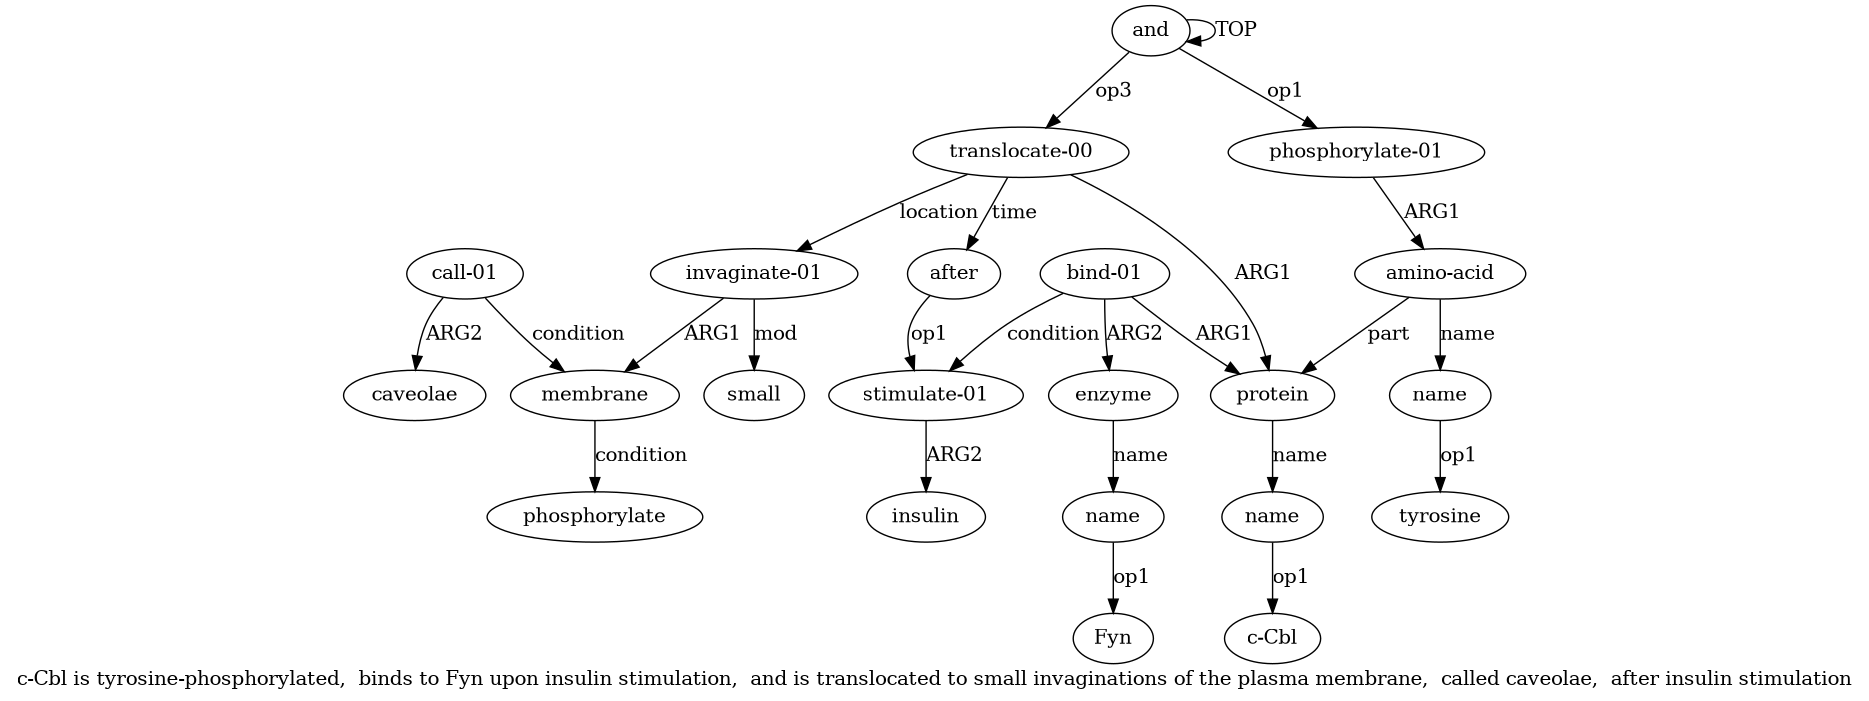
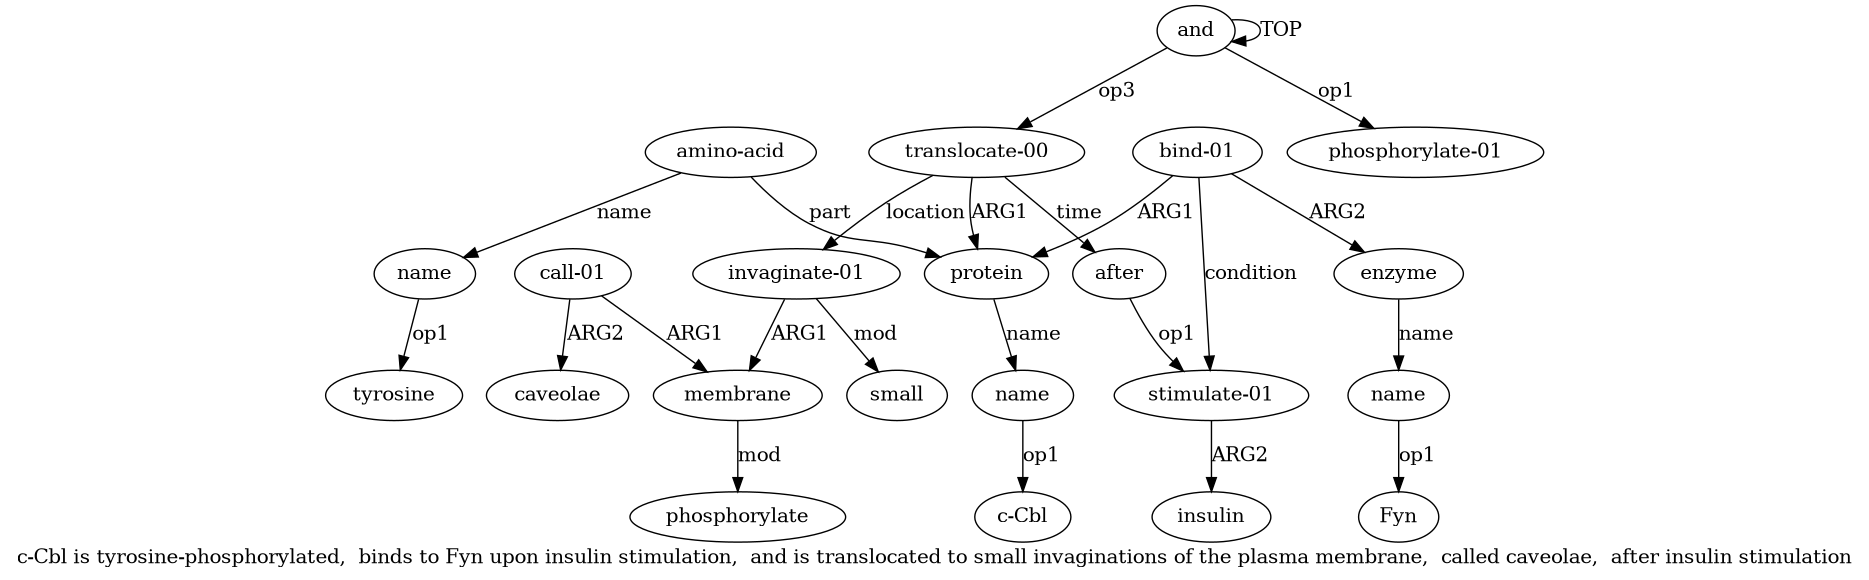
edge "phosphorylate-01" -> "amino-acid": removed, label "ARG1"
edge "call-01" -> "membrane": label "condition" -> "ARG1"
edge "membrane" -> "phosphorylate": label "condition" -> "mod"
